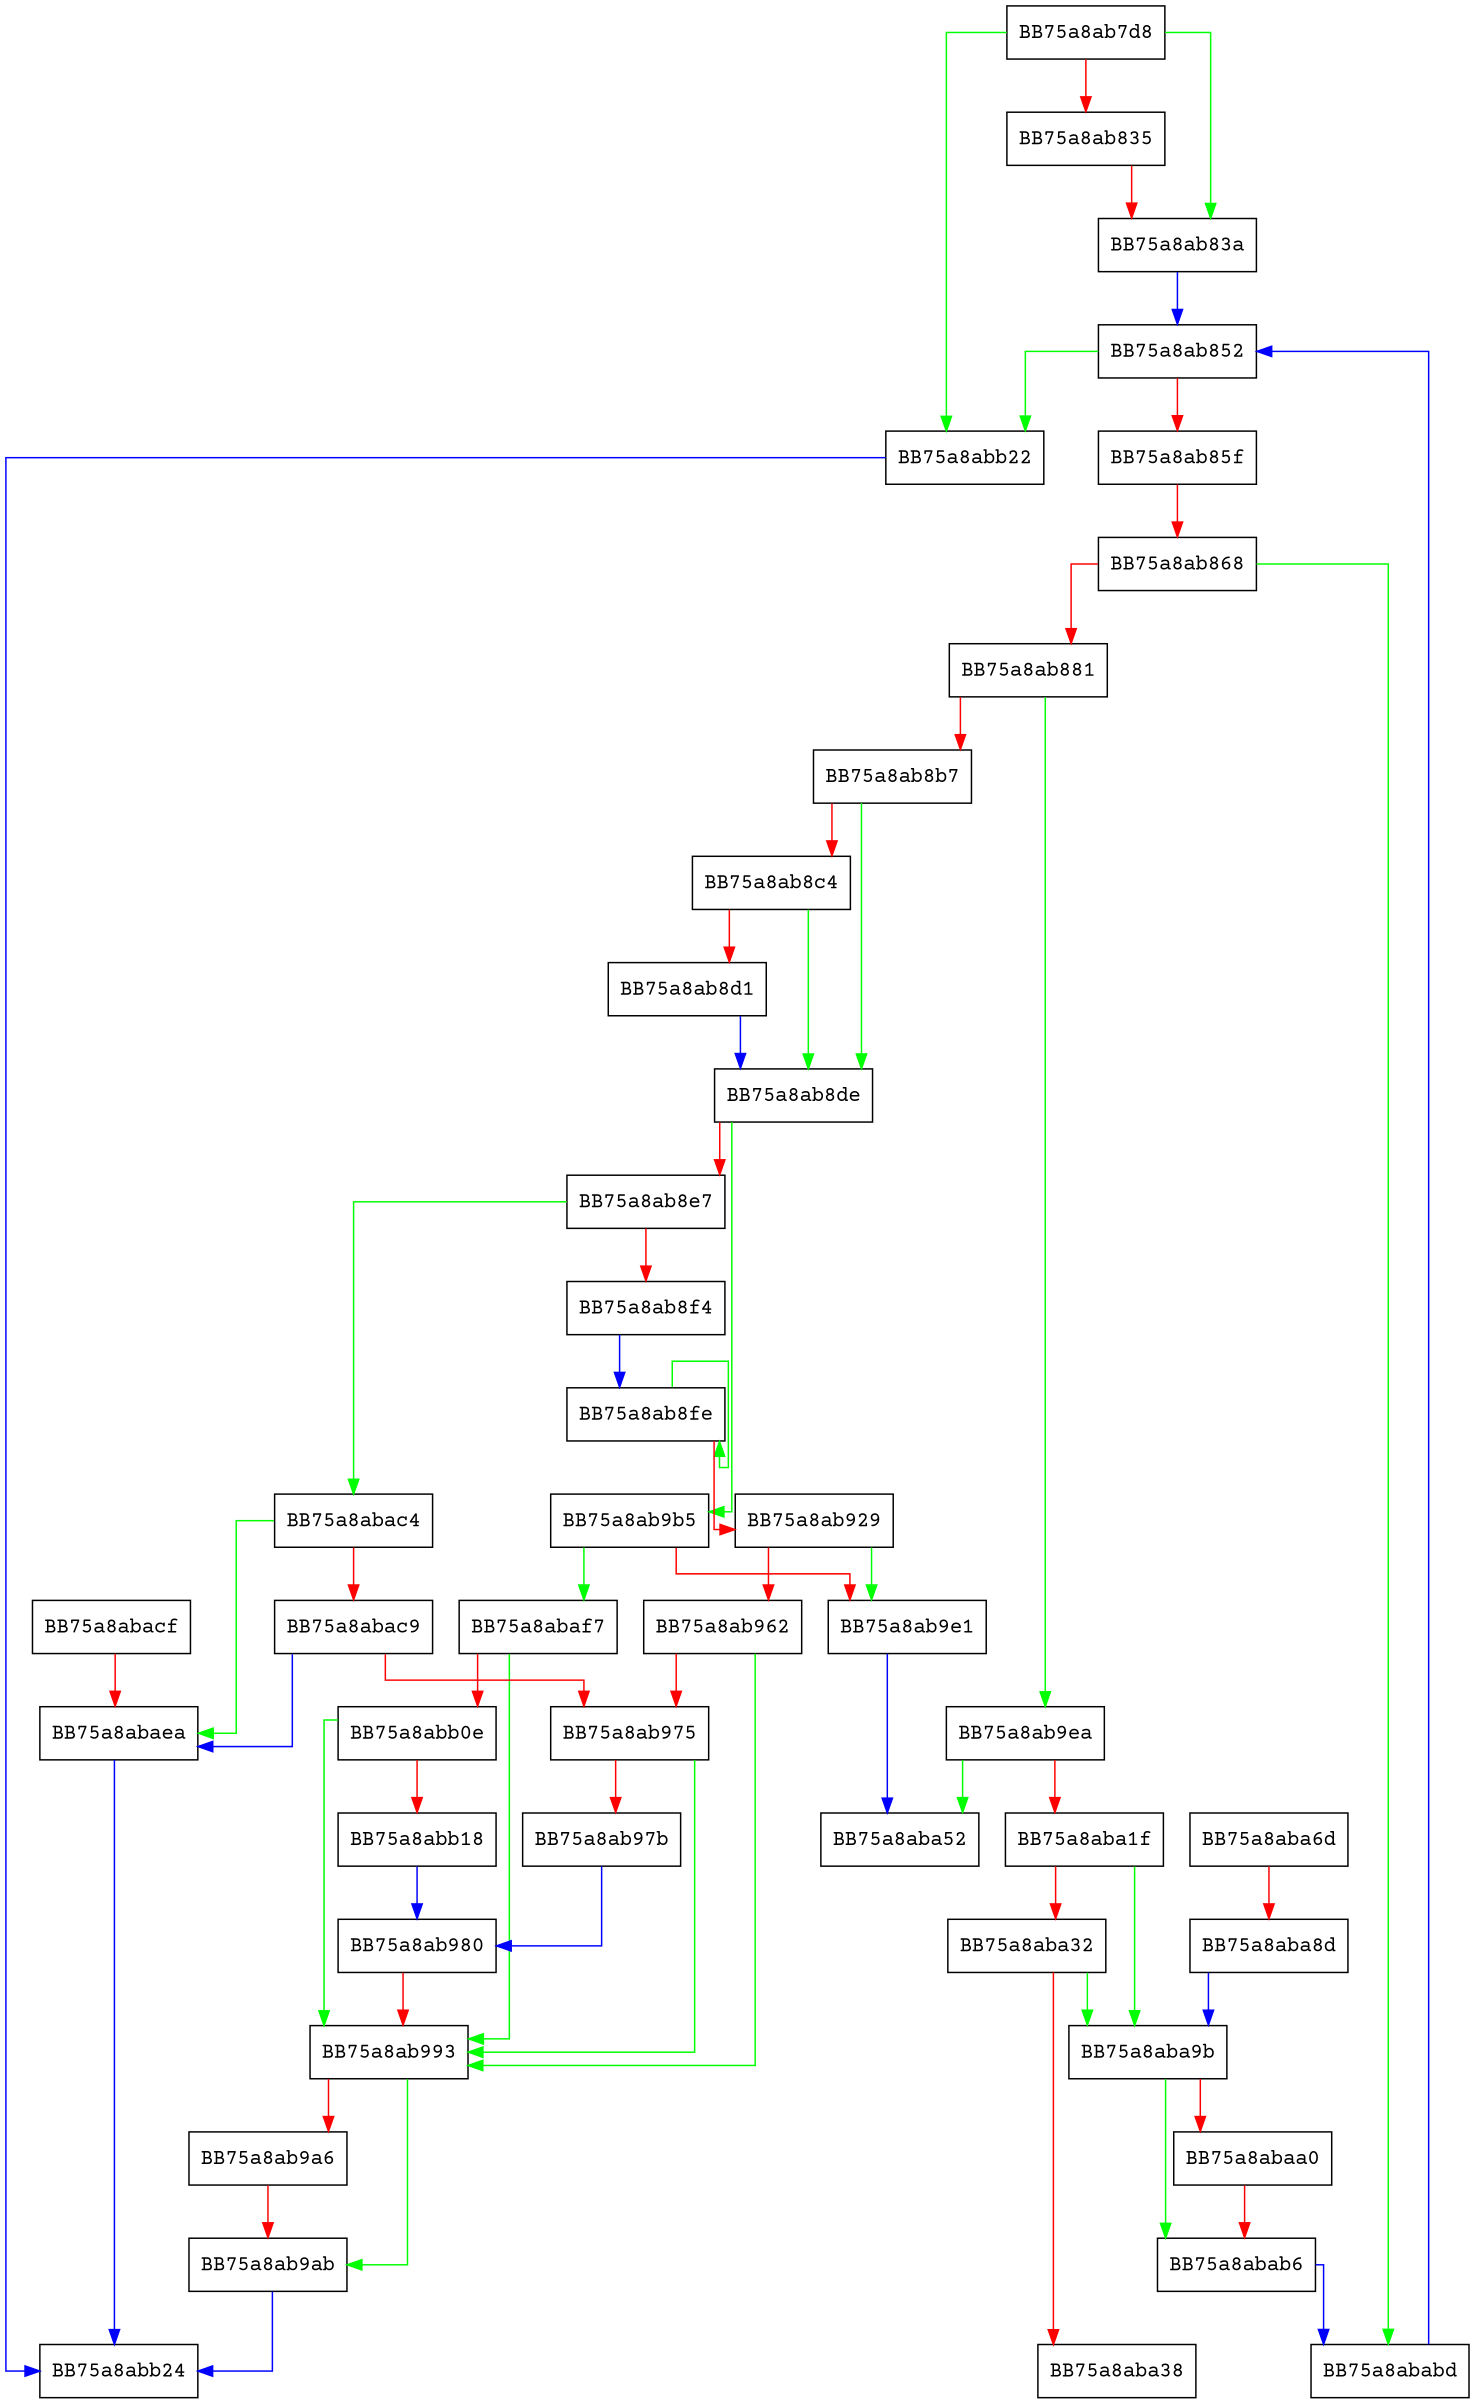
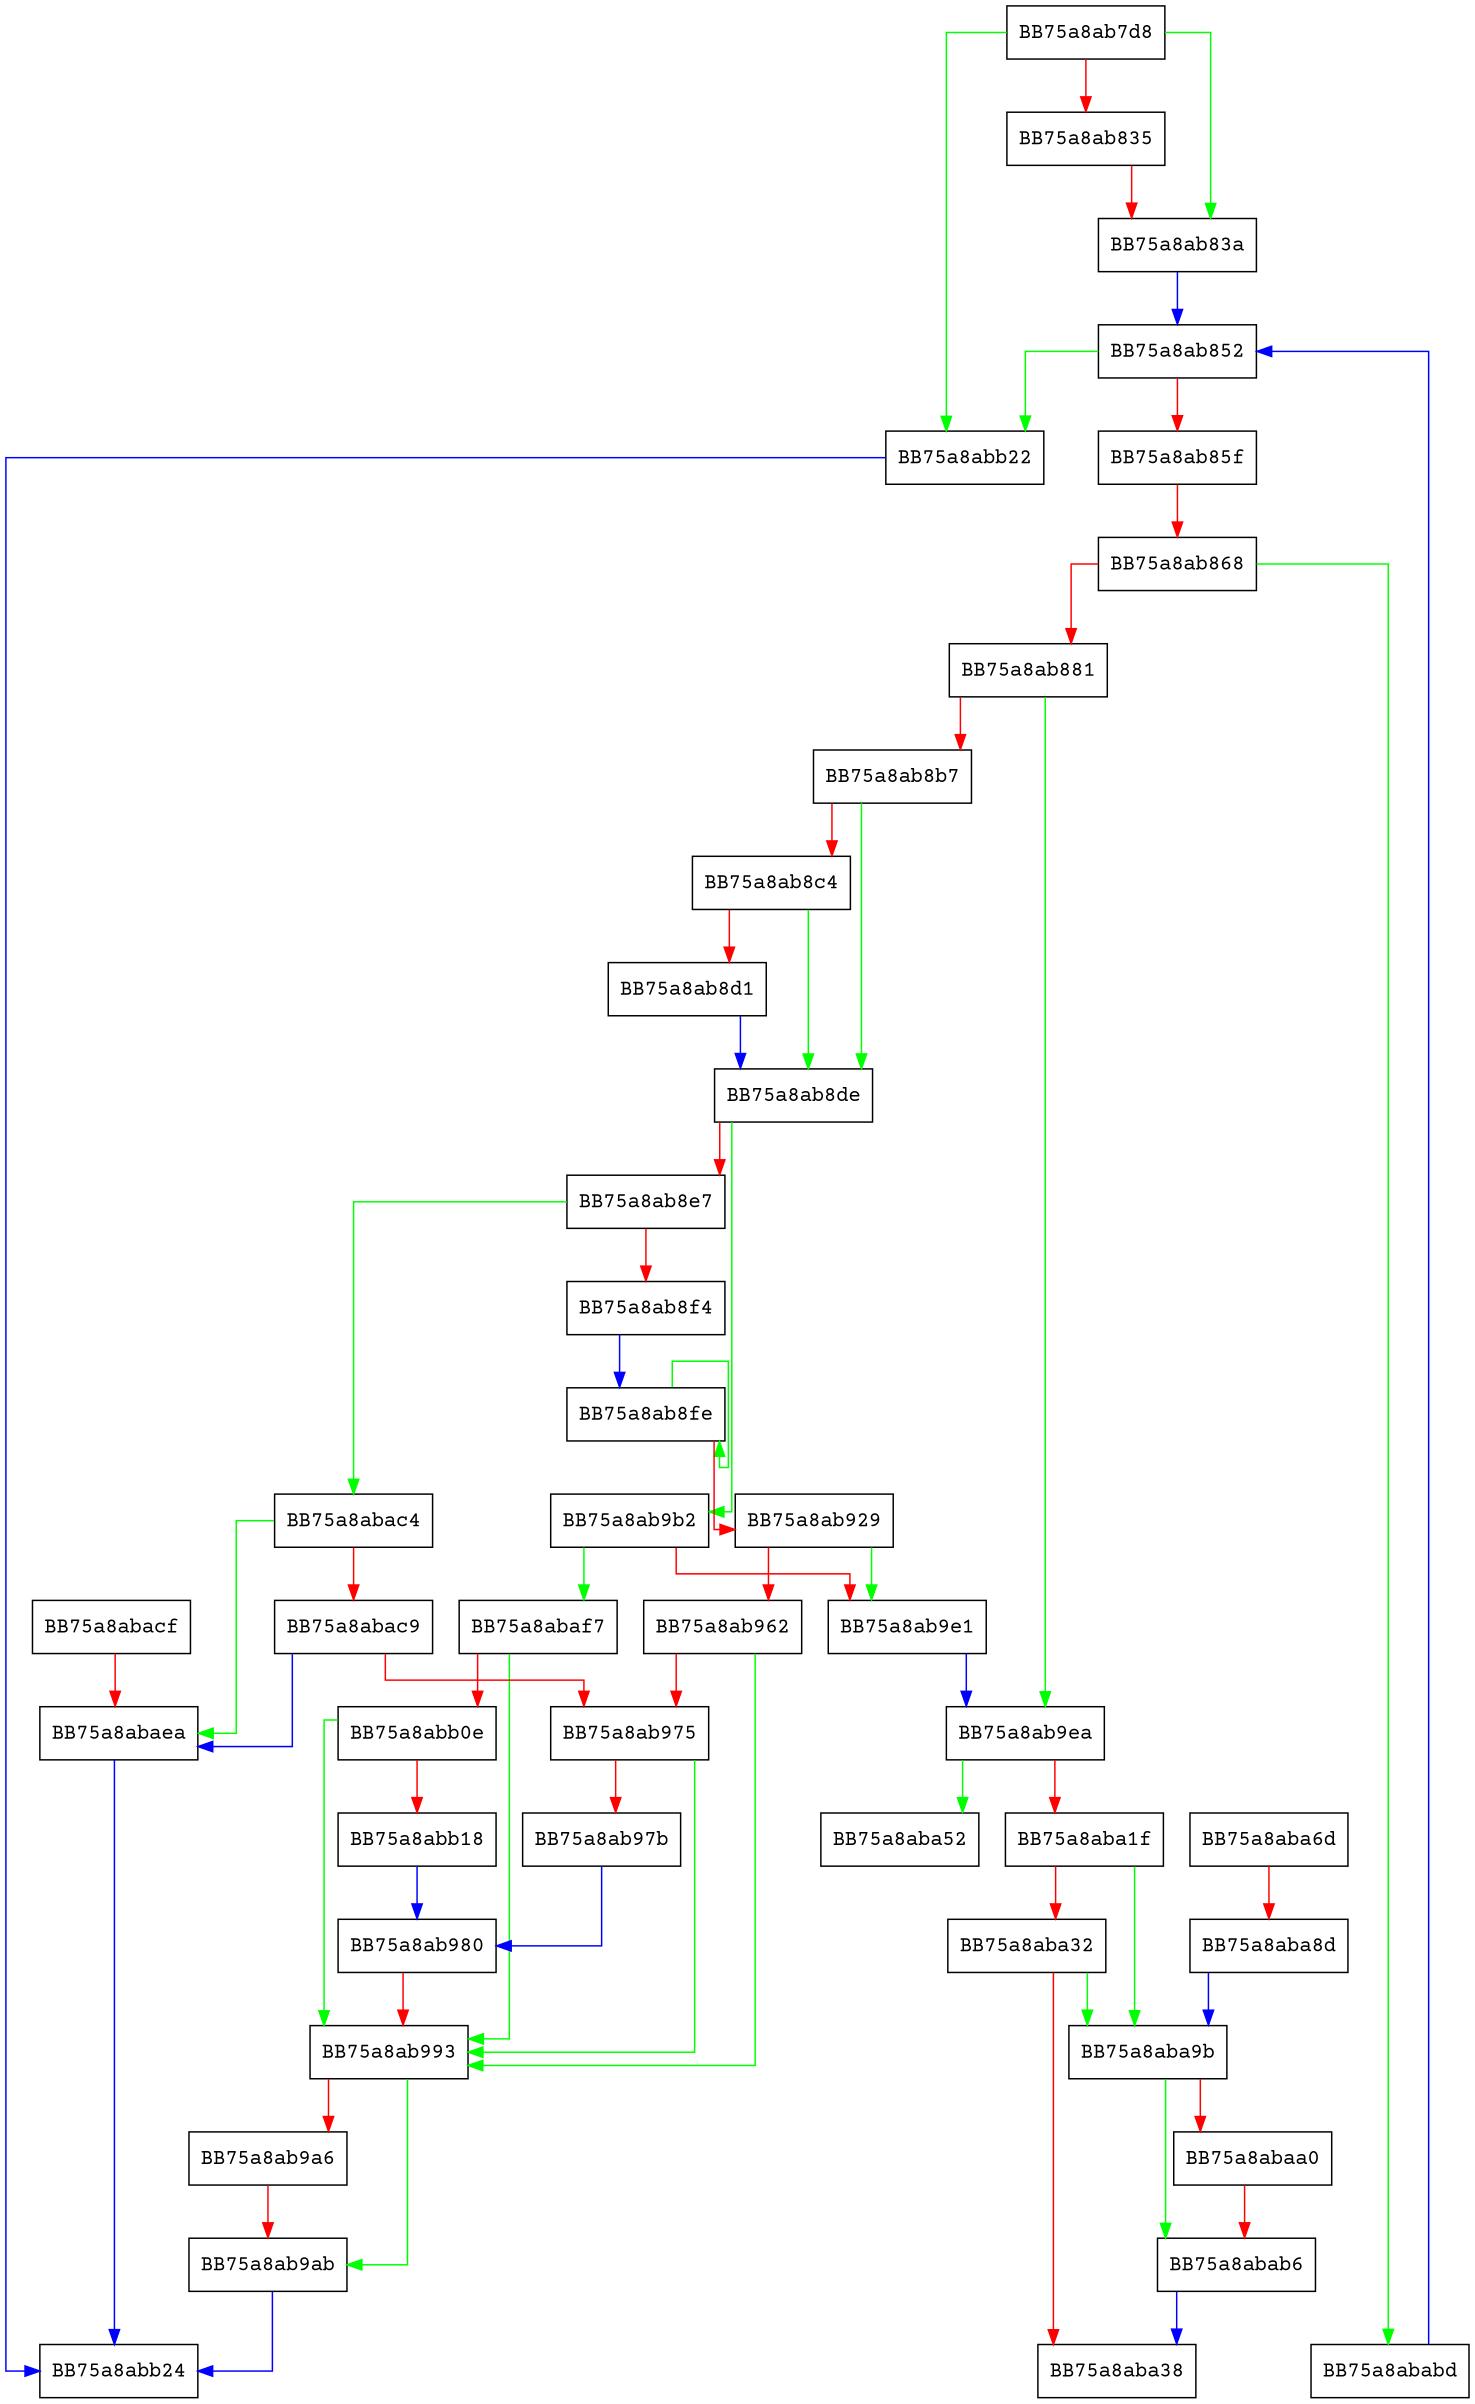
node "BB75a8ab9b5": label "BB75a8ab9b5" -> "BB75a8ab9b2"
edge "BB75a8ab9e1" -> "BB75a8aba52": now "BB75a8ab9e1" -> "BB75a8ab9ea"
edge "BB75a8abab6" -> "BB75a8ababd": now "BB75a8abab6" -> "BB75a8aba38"
